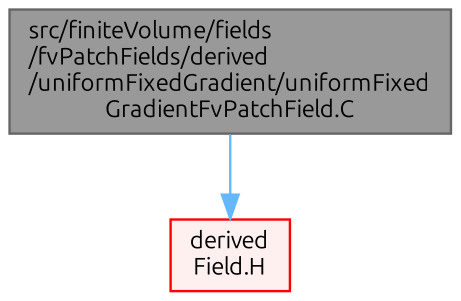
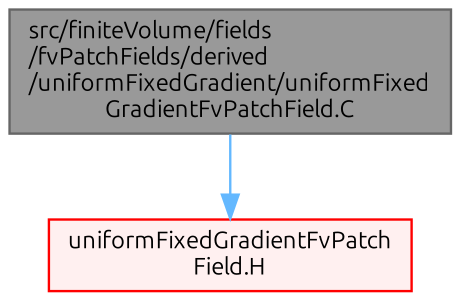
node "derived Field.H": label "derived Field.H" -> "uniformFixedGradientFvPatch Field.H"
